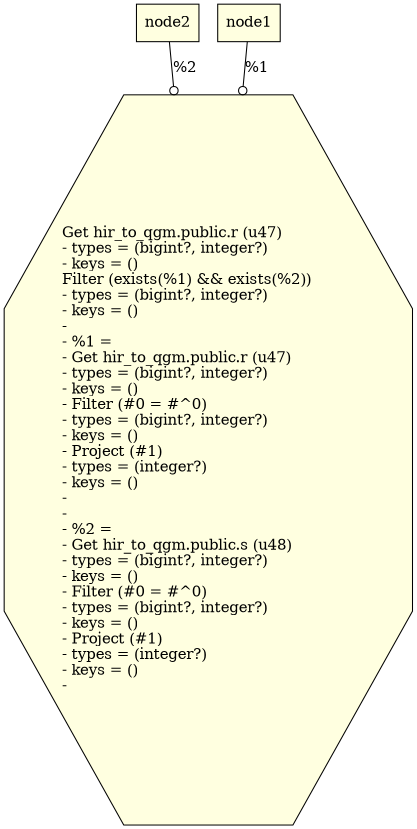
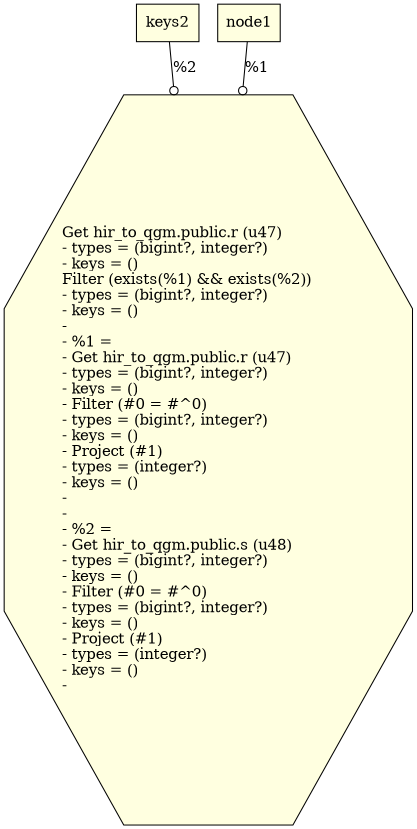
node "node2": label "node2" -> "keys2"
